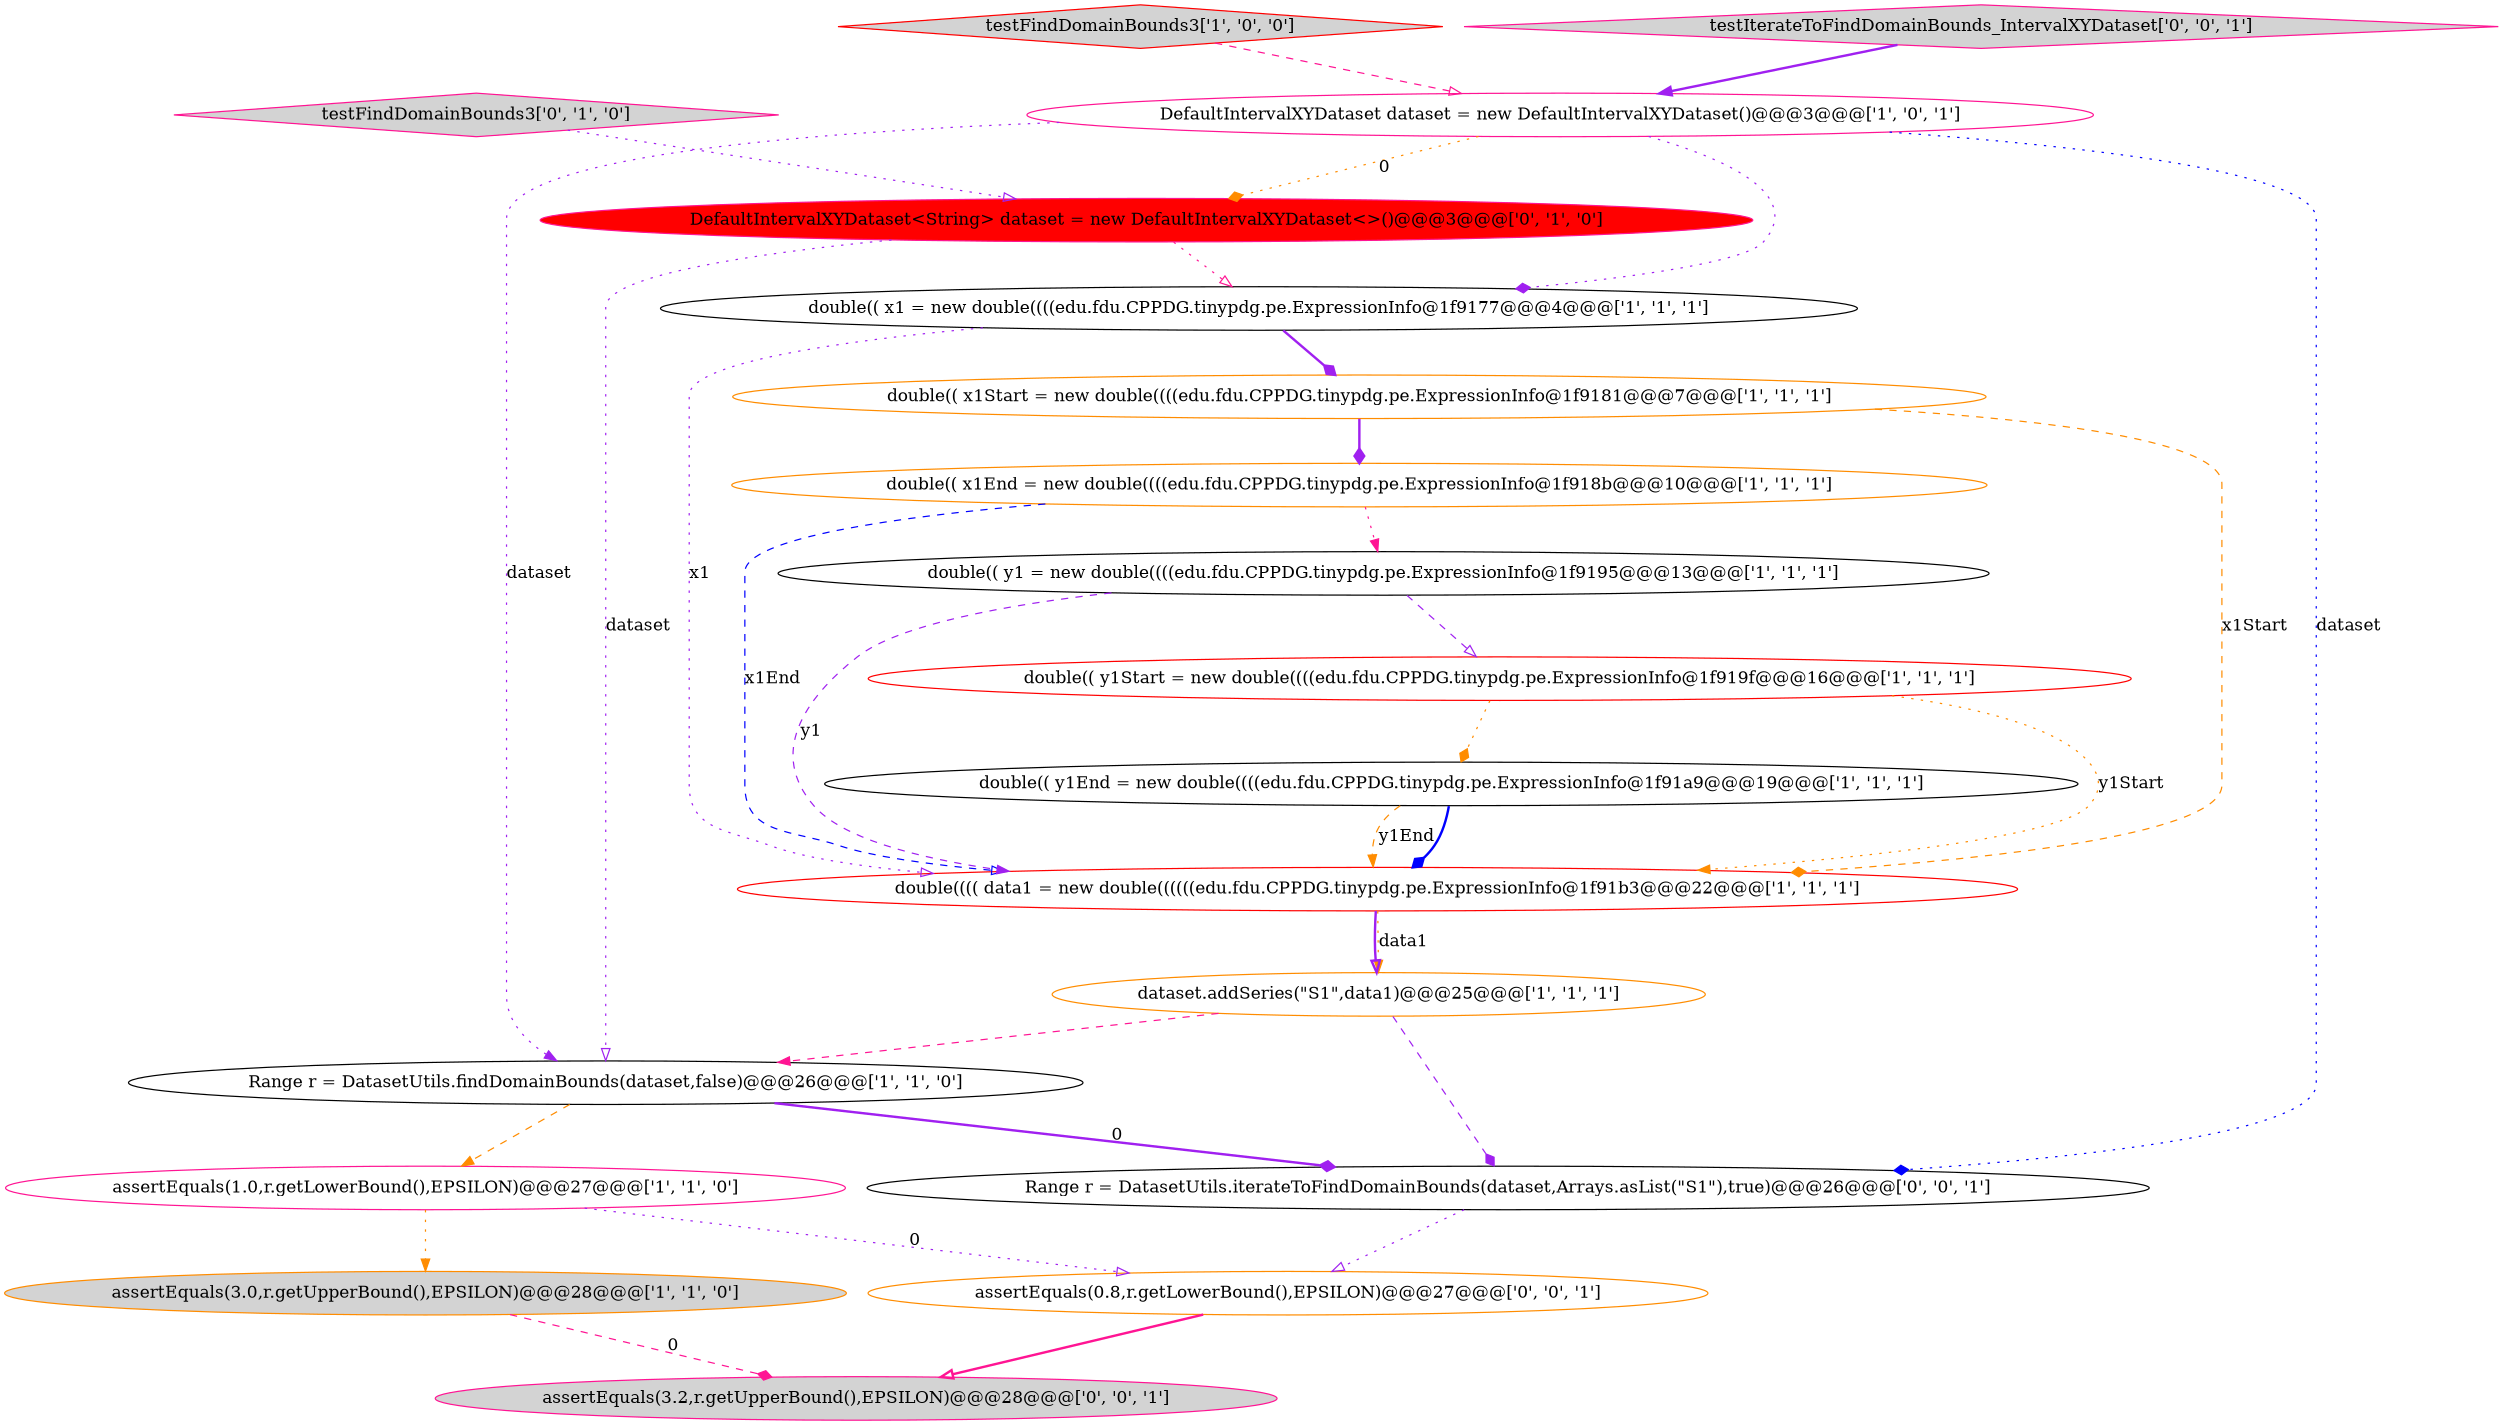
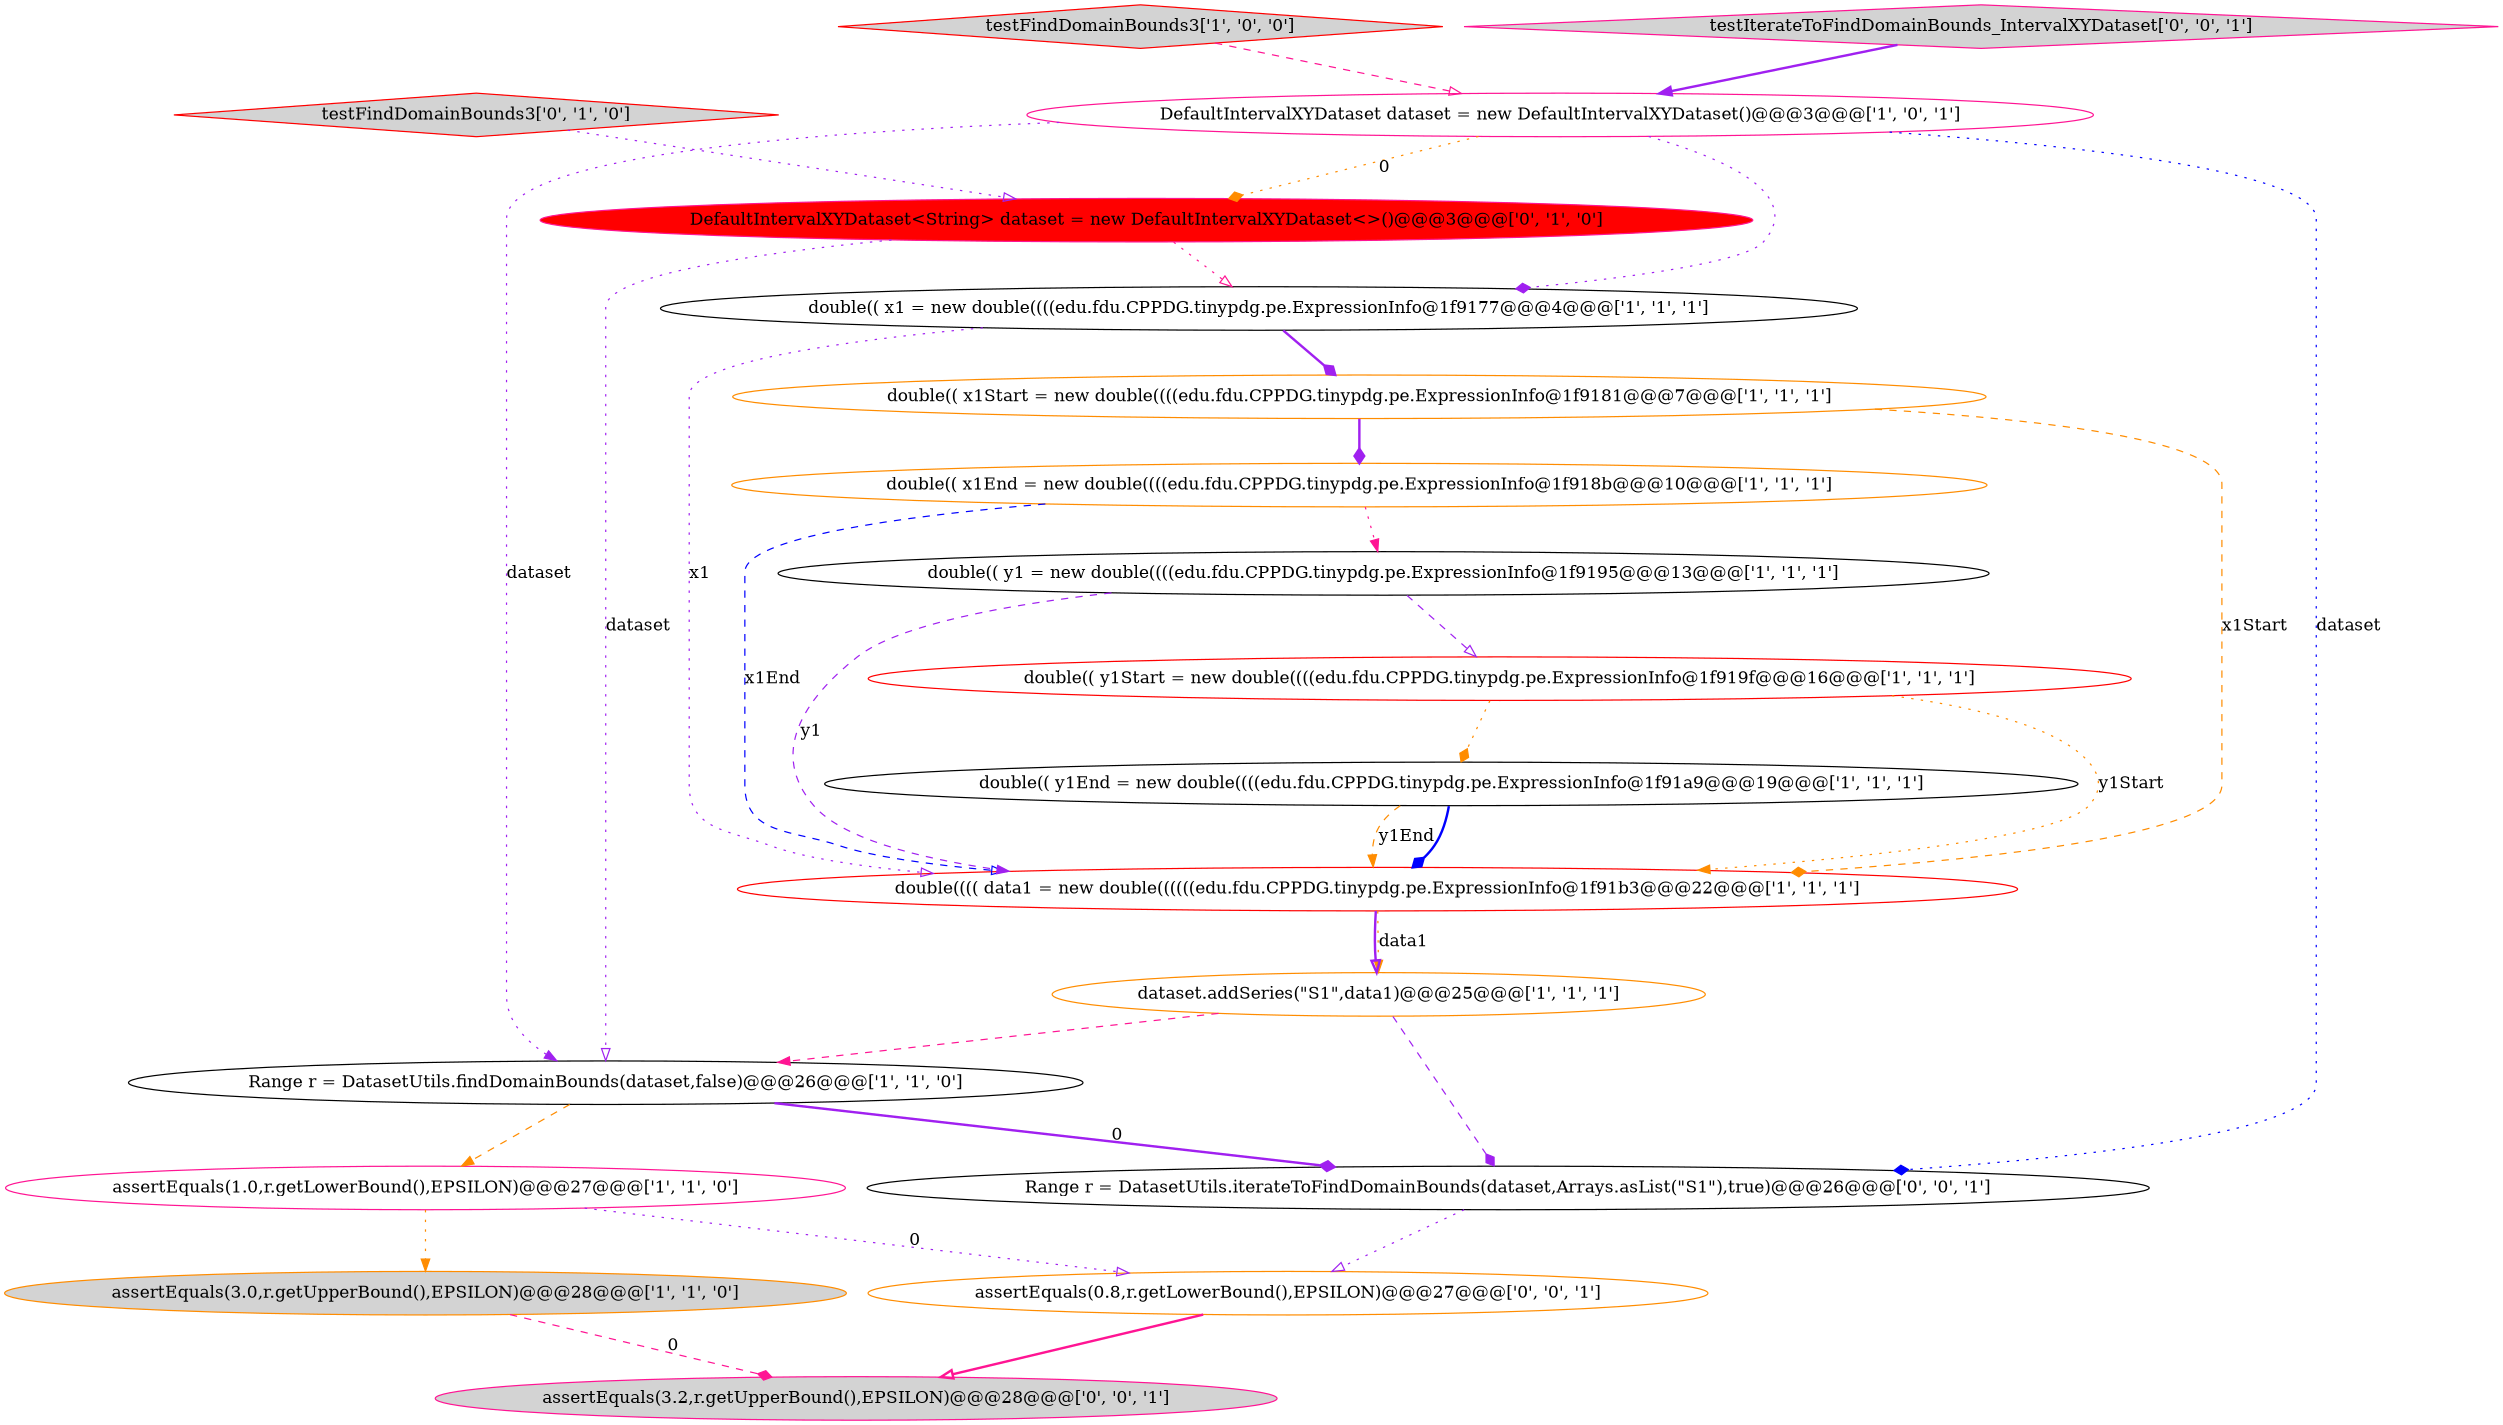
node "testFindDomainBounds3['0', '1', '0']": color deeppink -> red
